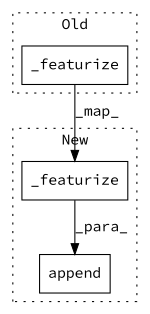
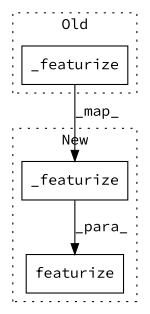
node "append": label "append" -> "featurize"
